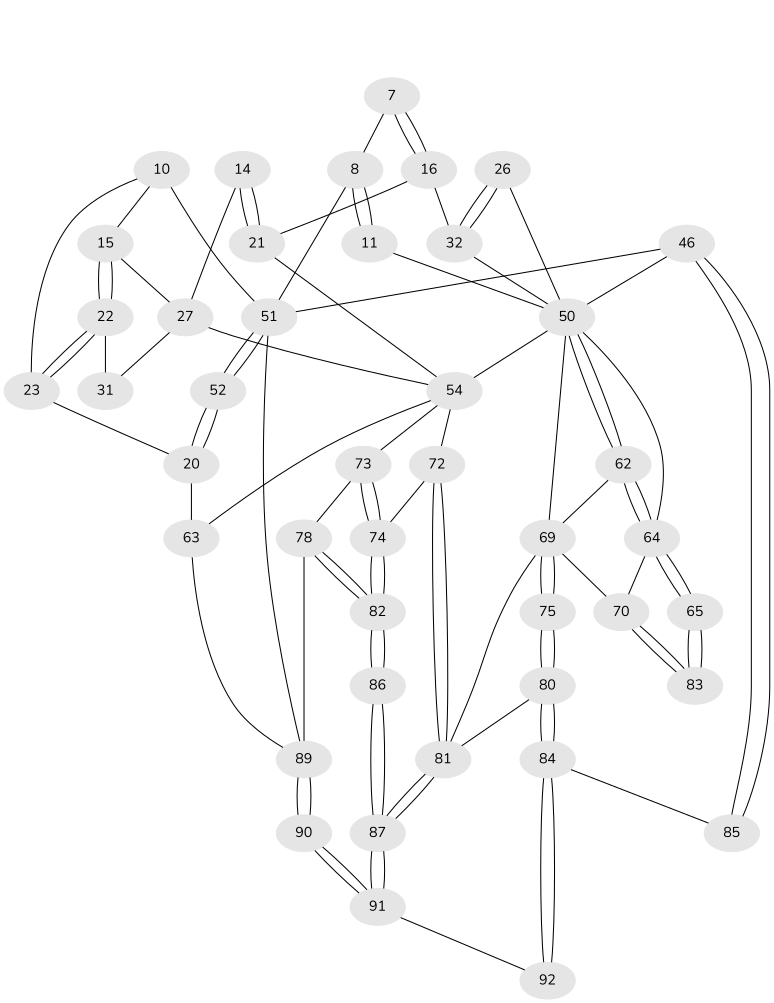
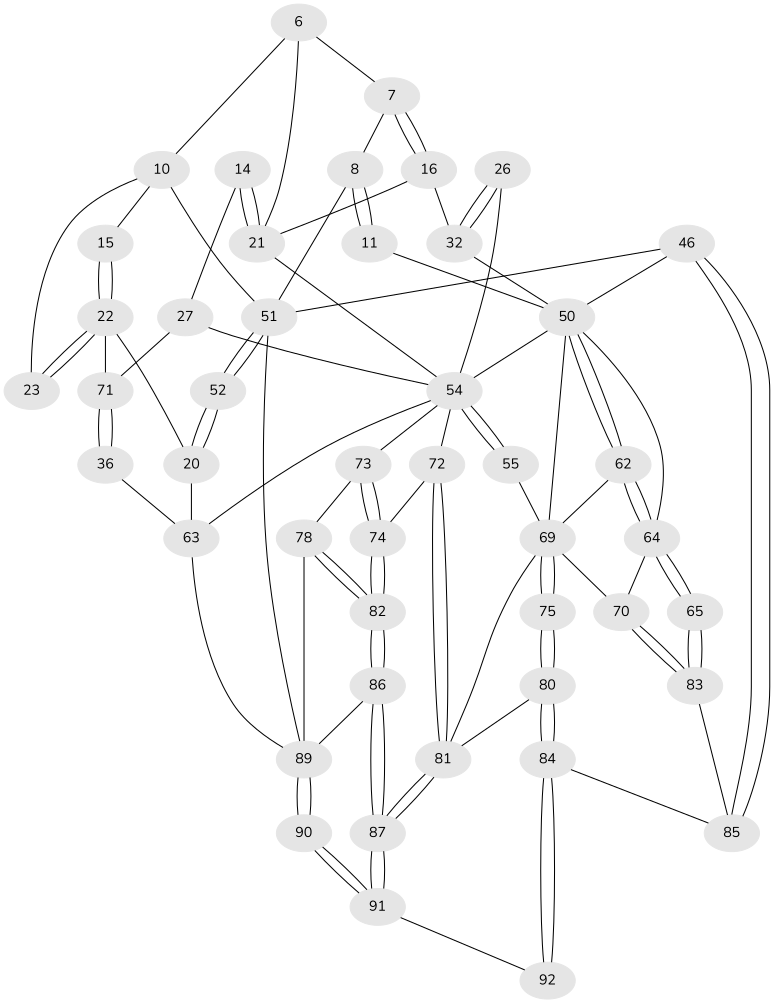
node "6": added
edge "26" -- "50": now "26" -- "54"
edge "15" -- "27": removed
node "31": label "31" -> "71"
edge "23" -- "20": now "22" -- "20"
node "36": added
node "55": added
edge "86" -- "89": added
edge "83" -- "85": added
